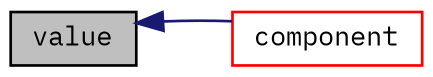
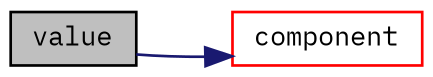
edge "component" -> "value": reversed
